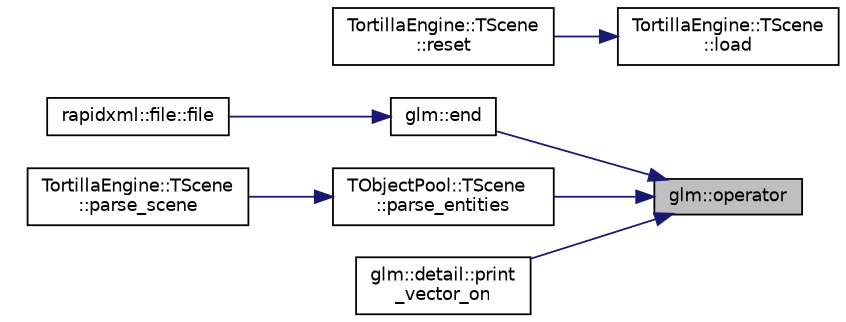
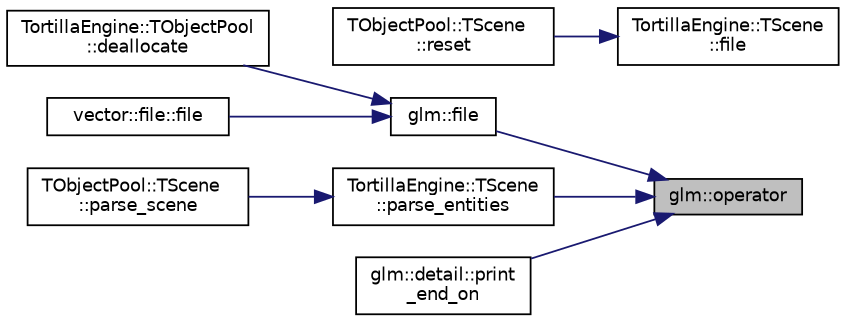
node "TortillaEngine::TScene ::reset": label "TortillaEngine::TScene ::reset" -> "TObjectPool::TScene ::reset"
node "TortillaEngine::TScene ::load": label "TortillaEngine::TScene ::load" -> "TortillaEngine::TScene ::file"
node "TortillaEngine::TObjectPool ::deallocate": added
node "rapidxml::file::file": label "rapidxml::file::file" -> "vector::file::file"
node "glm::end": label "glm::end" -> "glm::file"
node "TortillaEngine::TScene ::parse_scene": label "TortillaEngine::TScene ::parse_scene" -> "TObjectPool::TScene ::parse_scene"
node "TObjectPool::TScene ::parse_entities": label "TObjectPool::TScene ::parse_entities" -> "TortillaEngine::TScene ::parse_entities"
node "glm::detail::print _vector_on": label "glm::detail::print _vector_on" -> "glm::detail::print _end_on"
